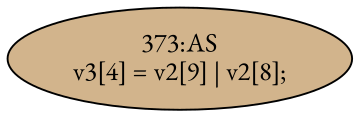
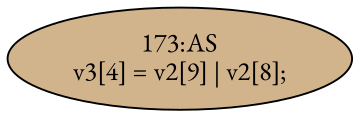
node "373:AS v3[4] = v2[9] | v2[8];": label "373:AS v3[4] = v2[9] | v2[8];" -> "173:AS v3[4] = v2[9] | v2[8];"
